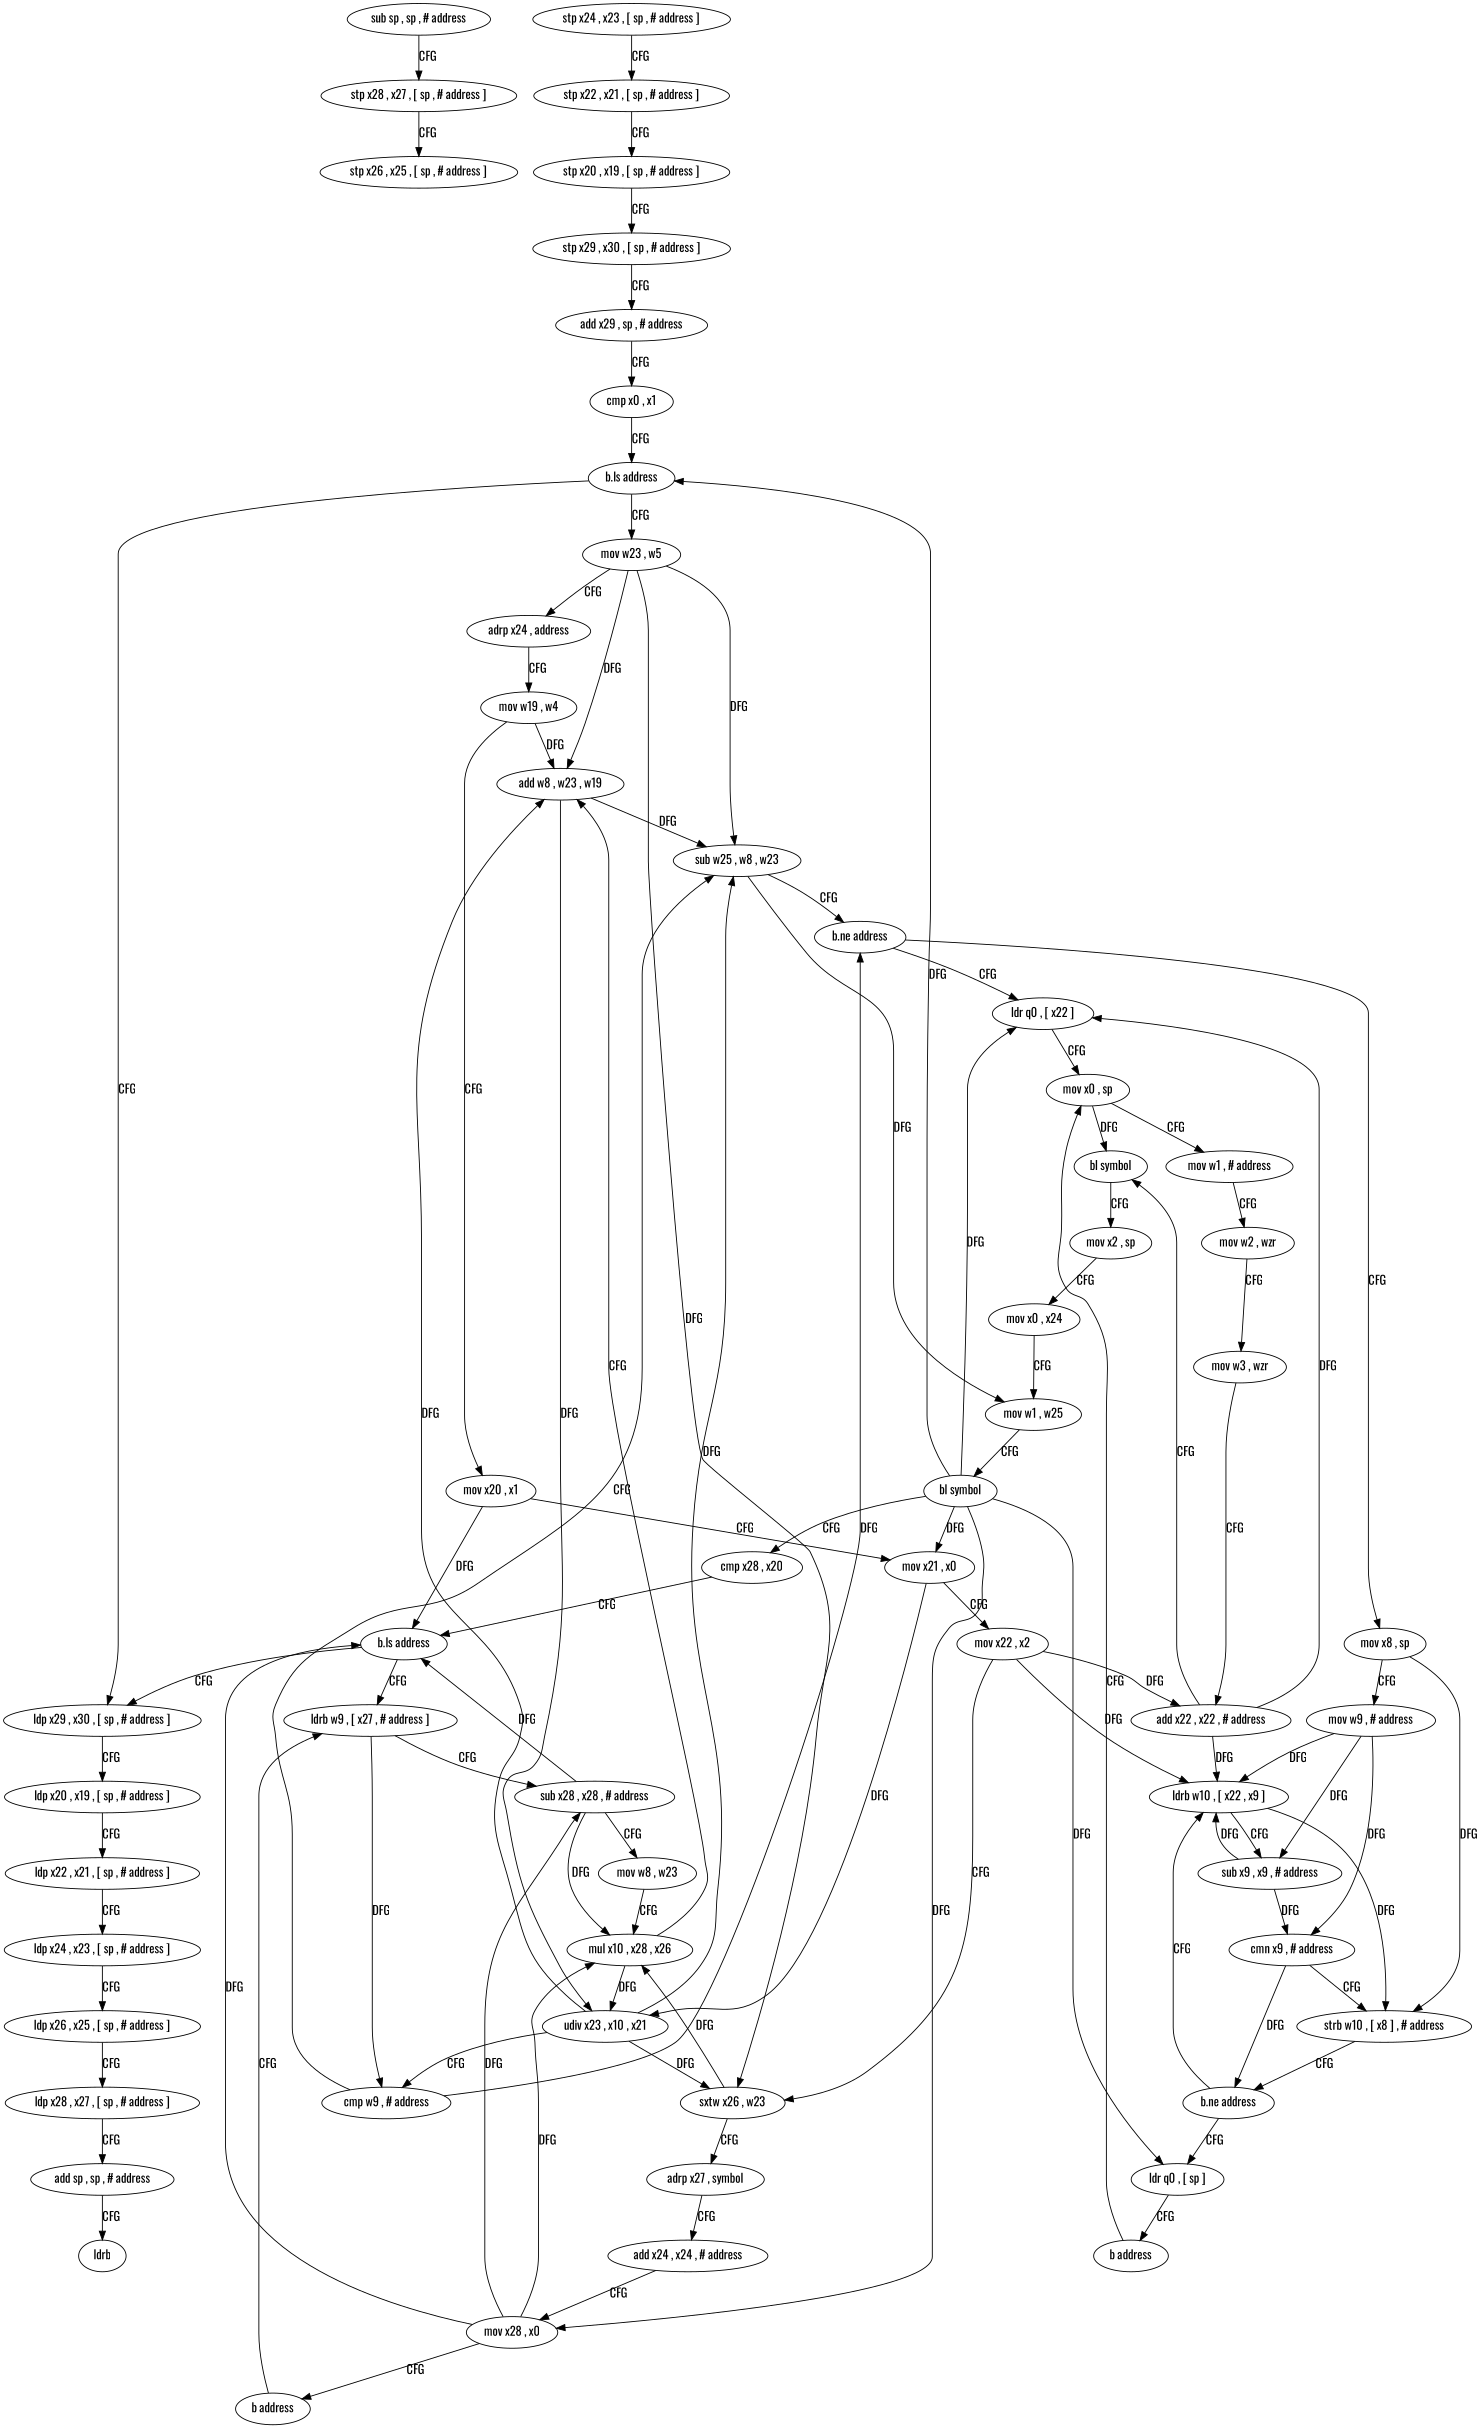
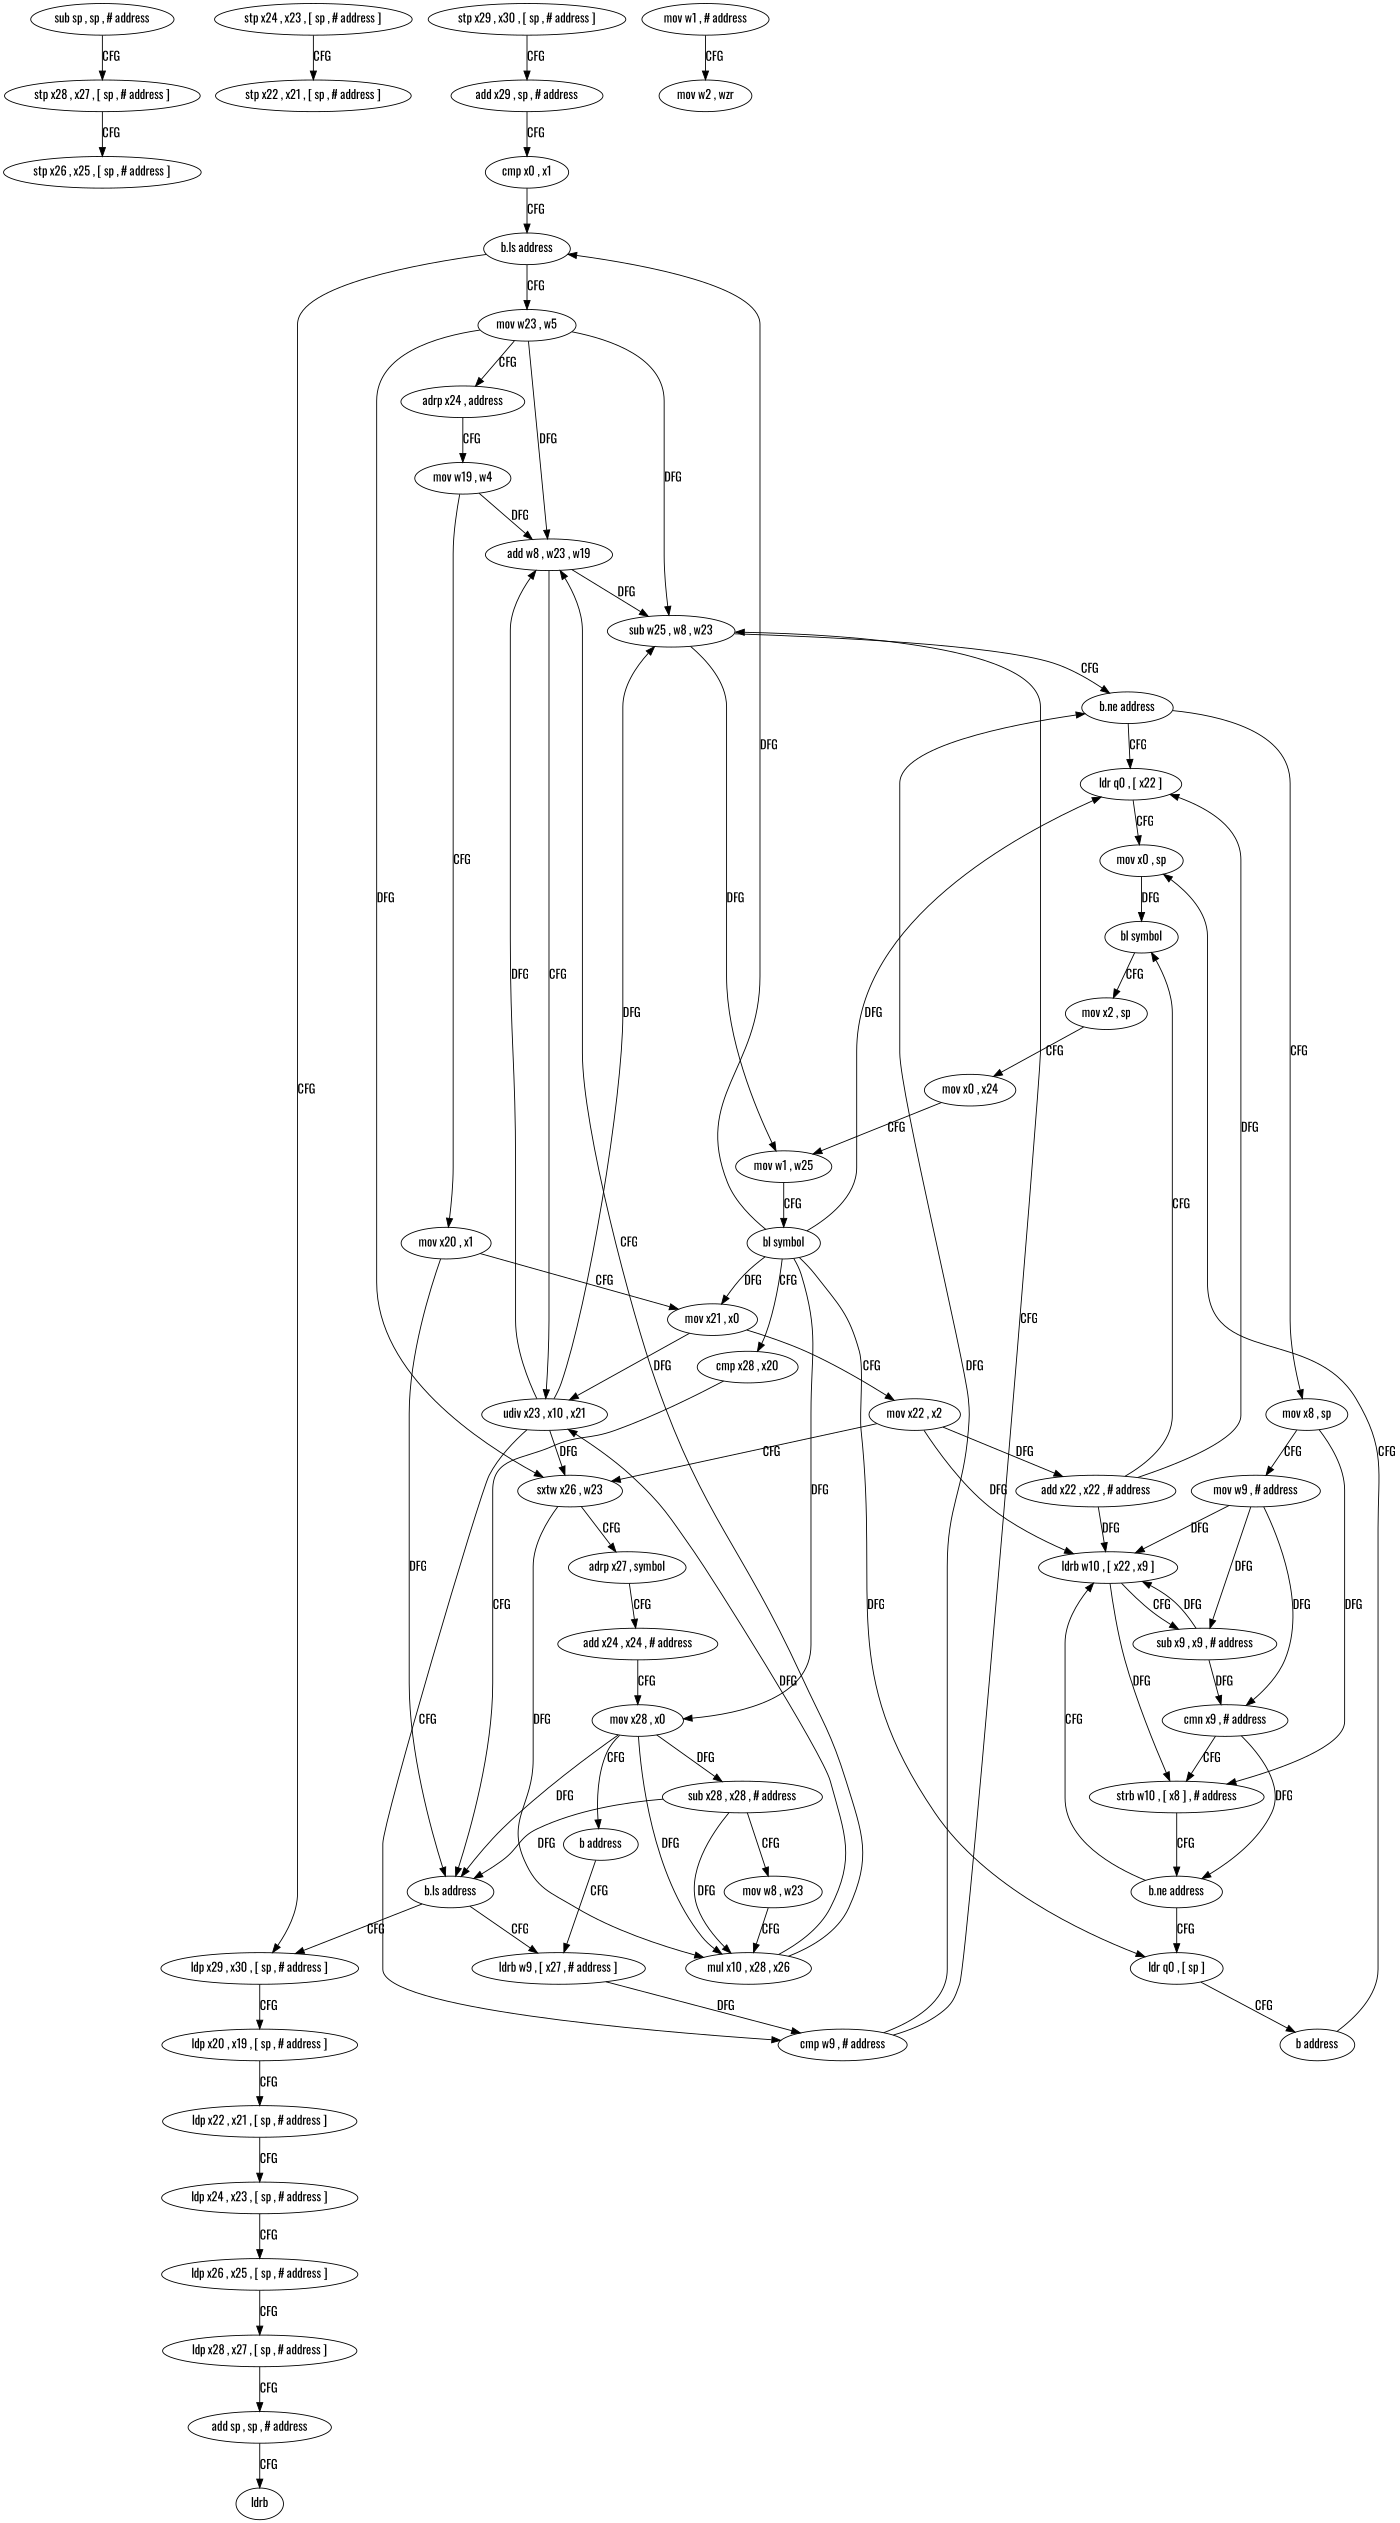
node "stp x20 , x19 , [ sp , # address ]": removed
edge "mov x0 , sp" -> "mov w1 , # address": removed, label "CFG"
node "mov w3 , wzr": removed
edge "add w8 , w23 , w19" -> "udiv x23 , x10 , x21": label "DFG" -> "CFG"
edge "ldrb w9 , [ x27 , # address ]" -> "sub x28 , x28 , # address": removed, label "CFG"
